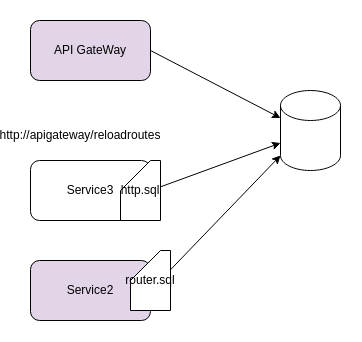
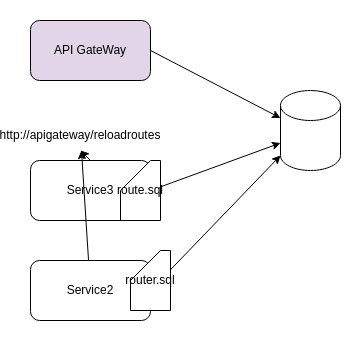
edge "Service3" -> "http://apigateway/reloadroutes": added
node "http.sql": label "http.sql" -> "route.sql"
edge "Service2" -> "http://apigateway/reloadroutes": added
node "Service2": fillcolor #e1d5e7 -> #ffffff
